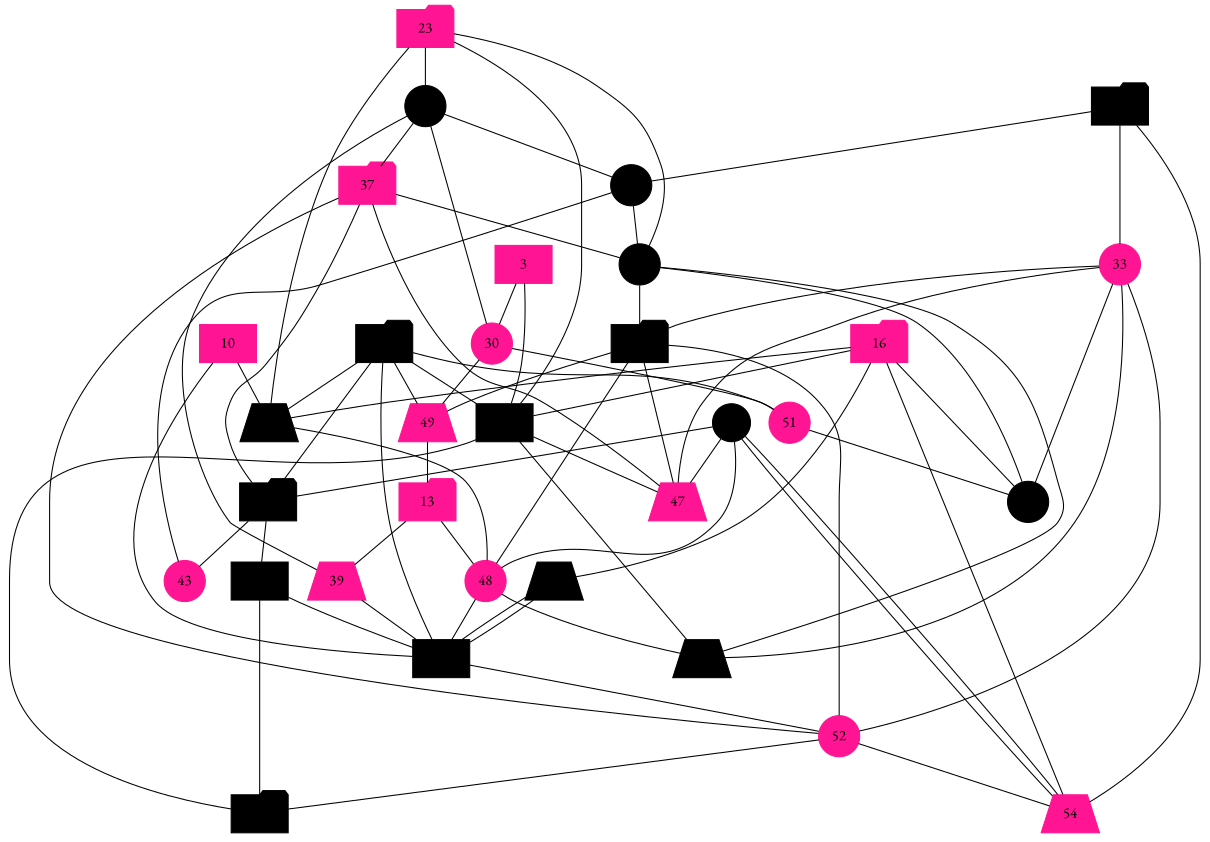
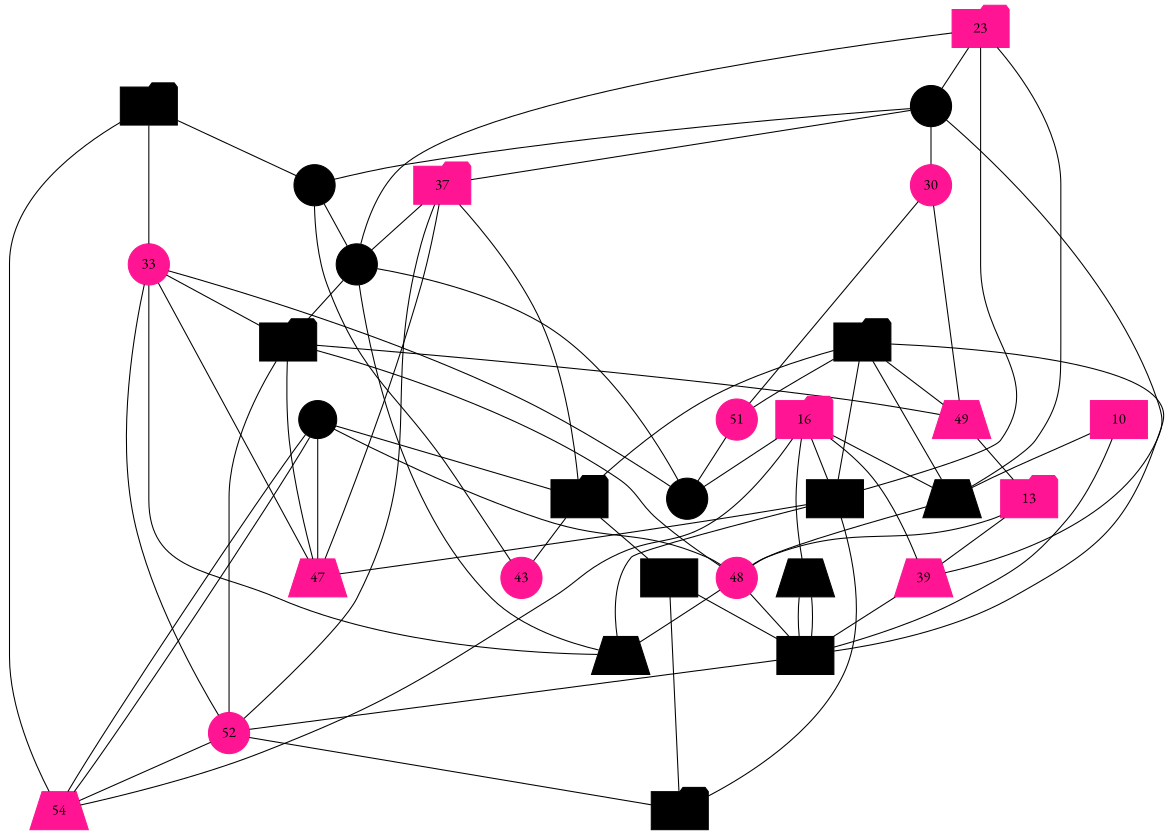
node "3": removed
edge "16" -- "39": added
